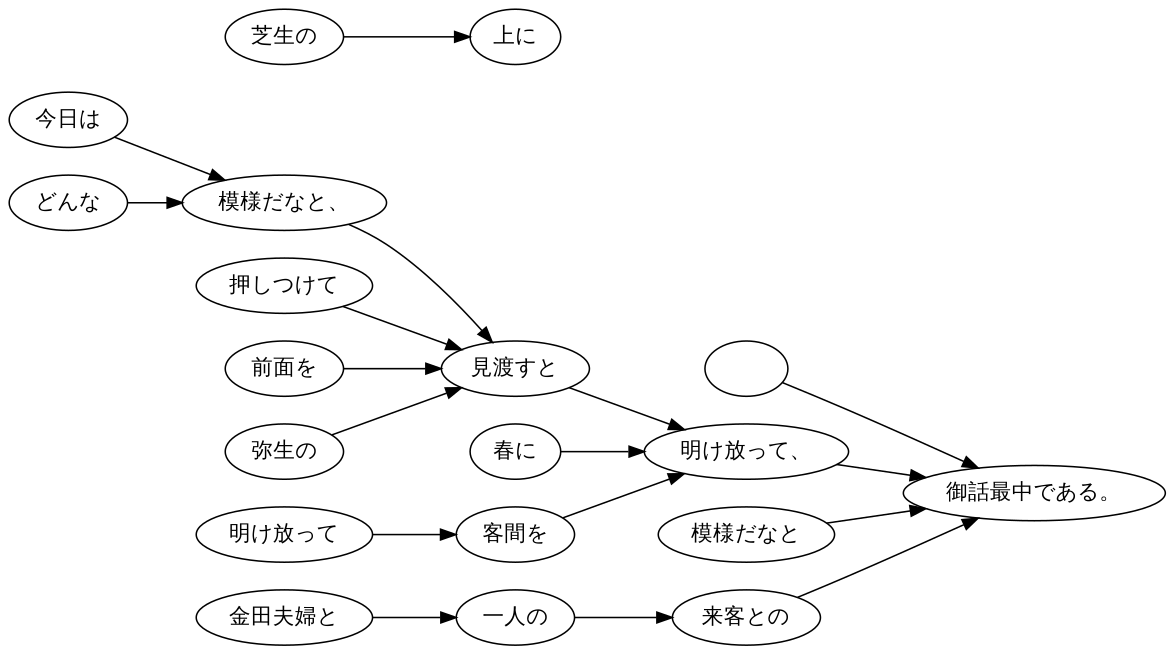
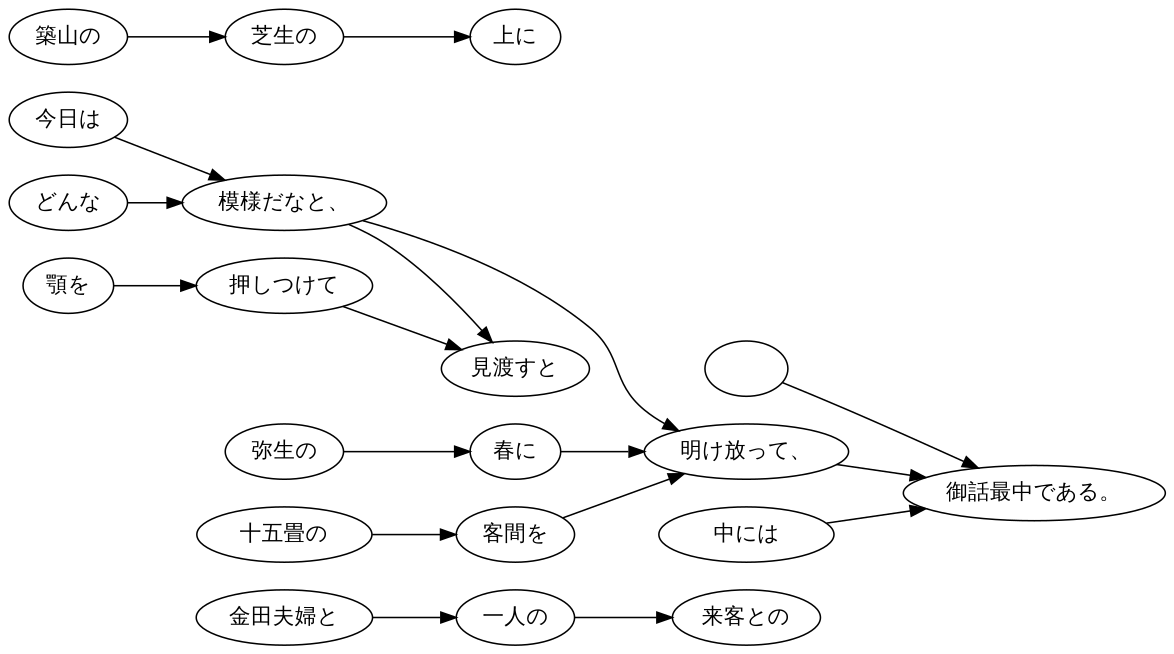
node "築山の": added
node "顎を": added
node "前面を": removed
edge "見渡すと" -> "明け放って、": now "模様だなと、" -> "明け放って、"
edge "弥生の" -> "見渡すと": now "弥生の" -> "春に"
node "明け放って": label "明け放って" -> "十五畳の"
node "模様だなと": label "模様だなと" -> "中には"
edge "来客との" -> "御話最中である。": removed
